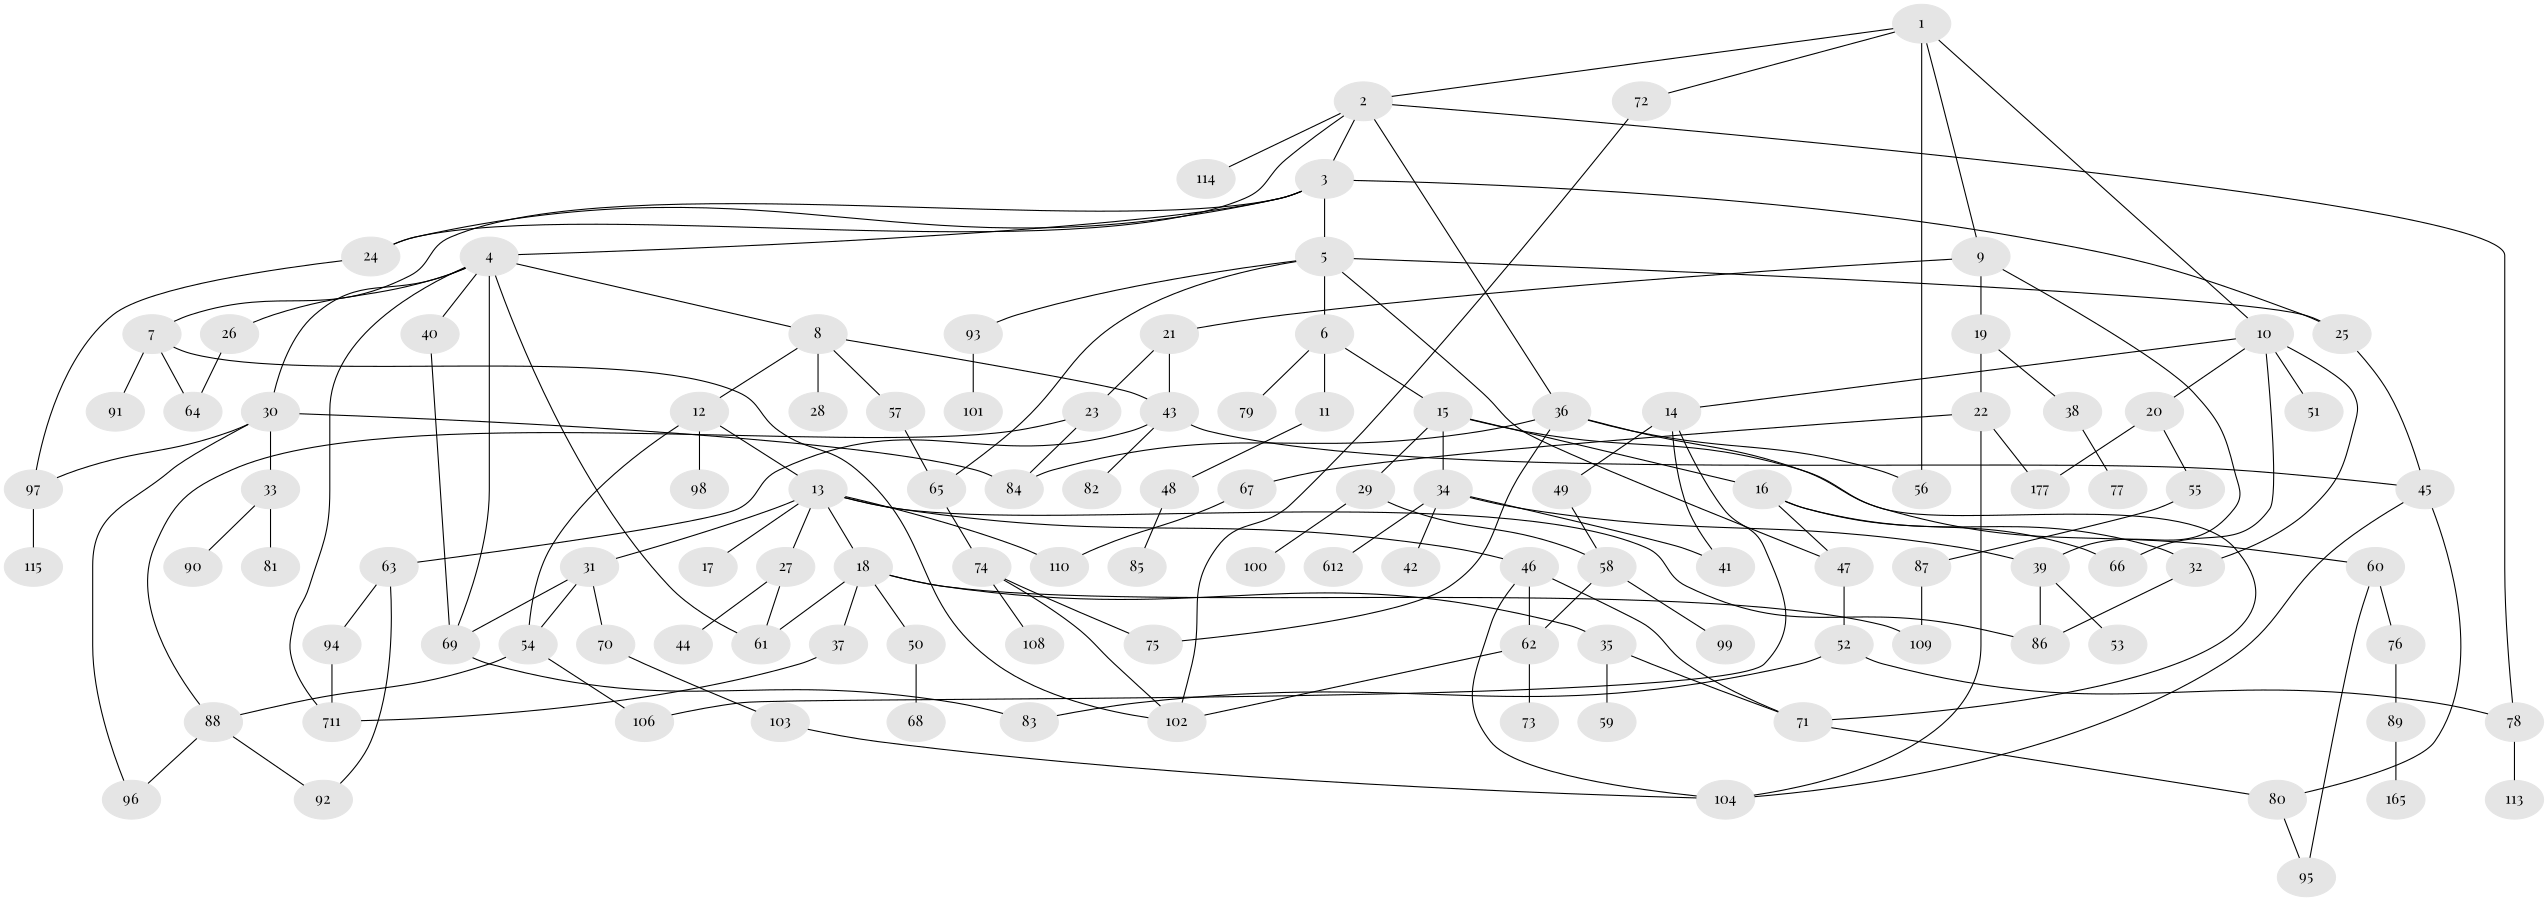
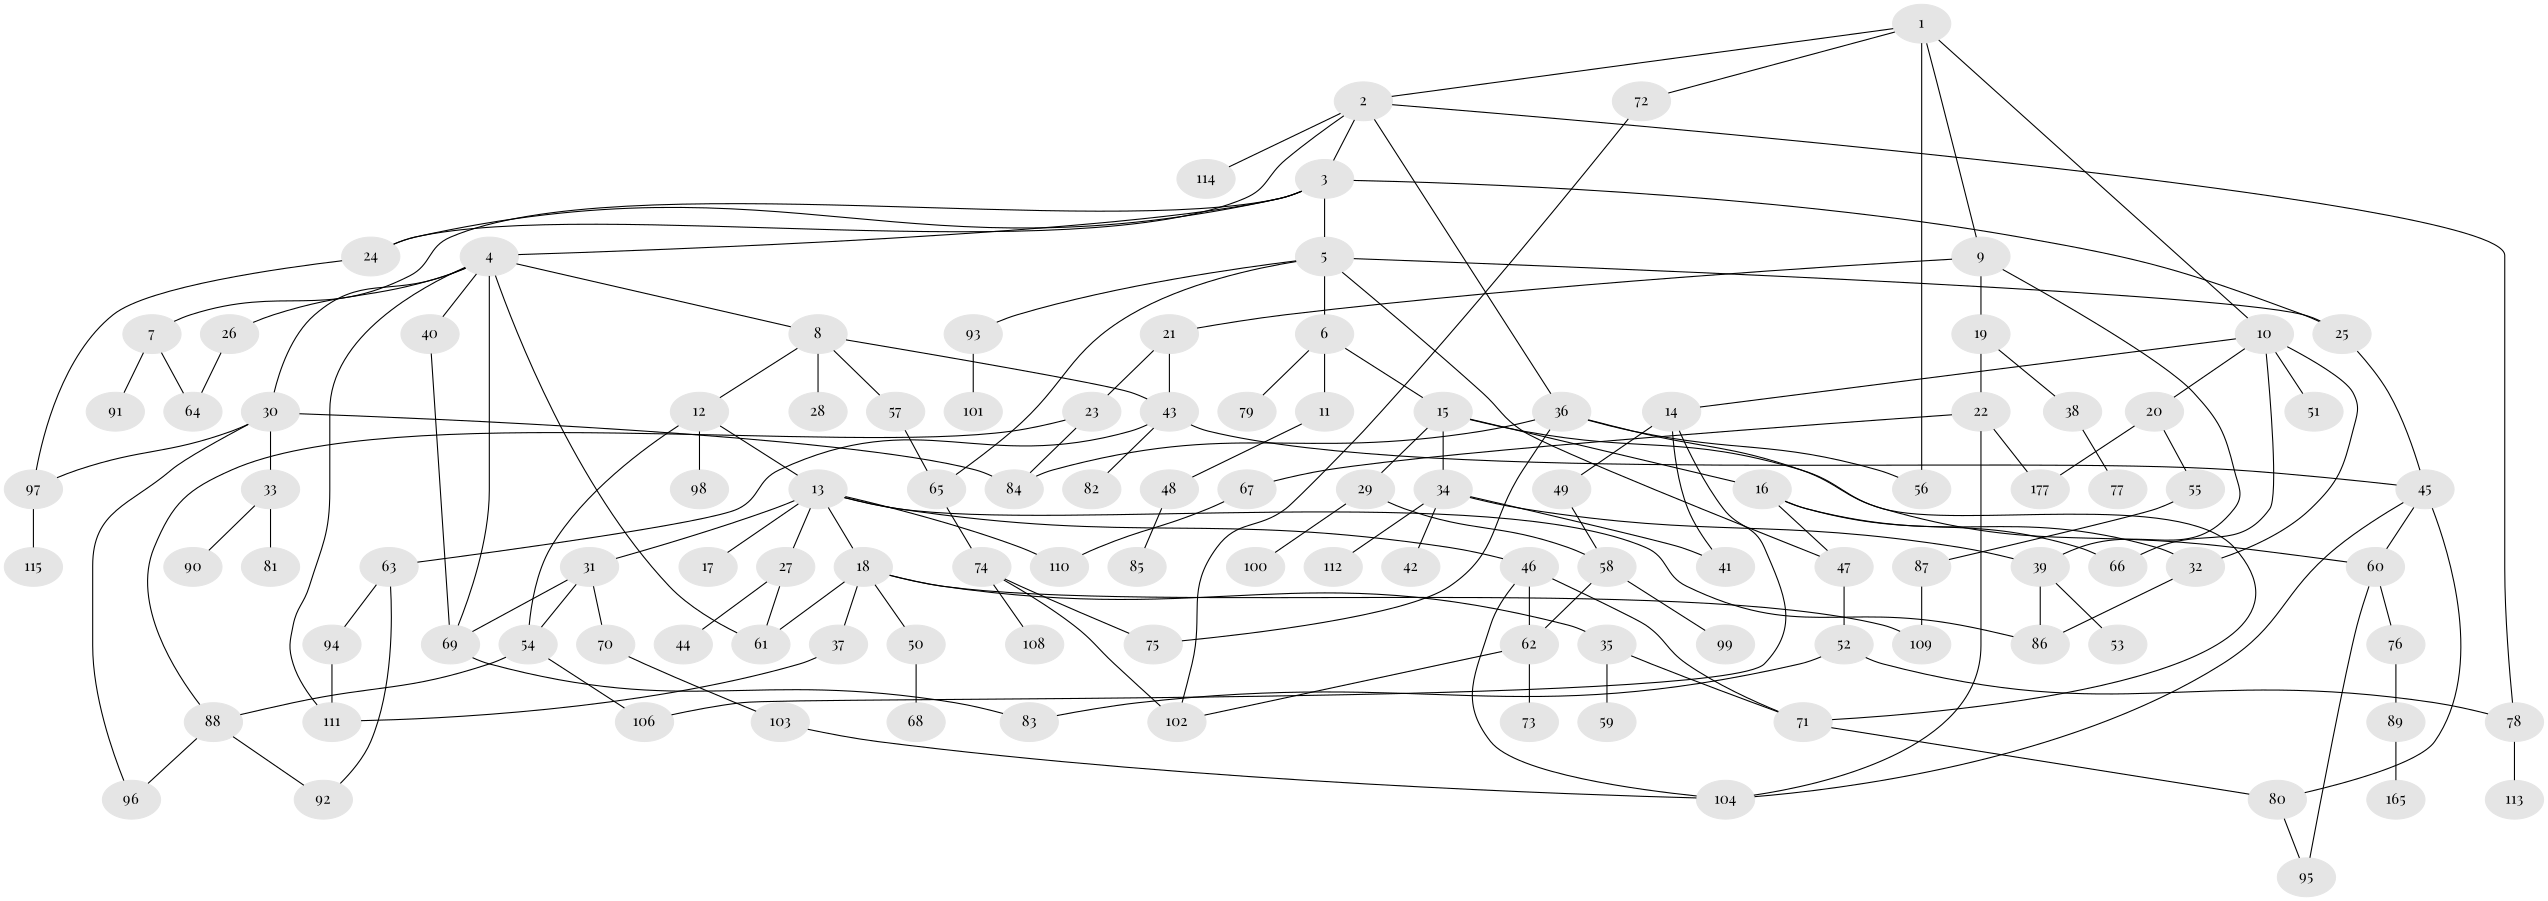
edge "7" -- "102": removed
edge "45" -- "60": added
node "612": label "612" -> "112"
node "711": label "711" -> "111"
